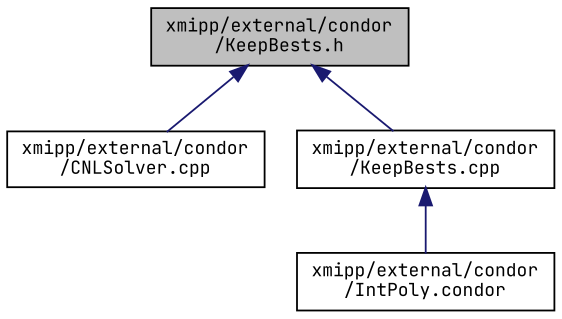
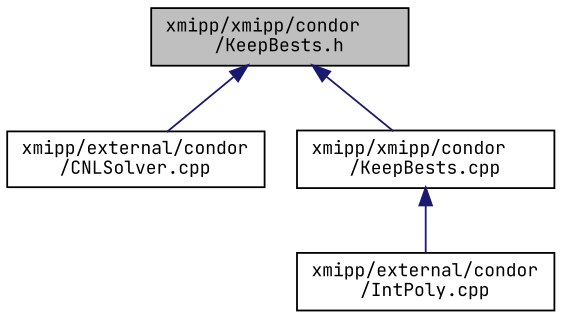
node "xmipp/external/condor /KeepBests.h": label "xmipp/external/condor /KeepBests.h" -> "xmipp/xmipp/condor /KeepBests.h"
node "xmipp/external/condor /KeepBests.cpp": label "xmipp/external/condor /KeepBests.cpp" -> "xmipp/xmipp/condor /KeepBests.cpp"
node "xmipp/external/condor /IntPoly.condor": label "xmipp/external/condor /IntPoly.condor" -> "xmipp/external/condor /IntPoly.cpp"
